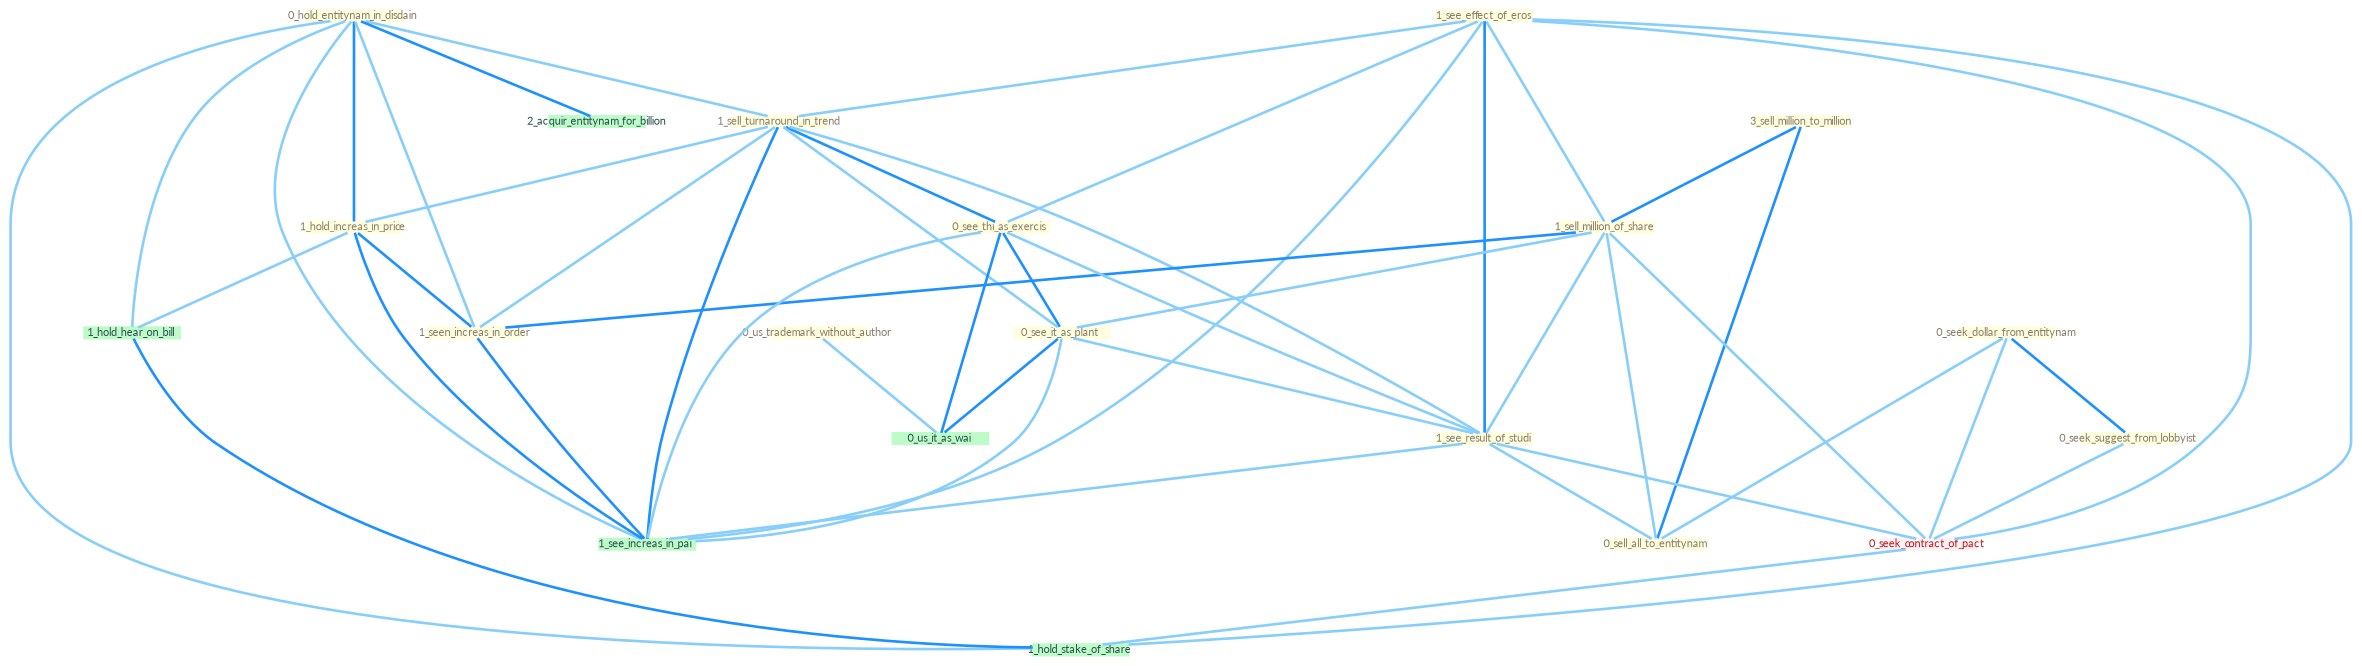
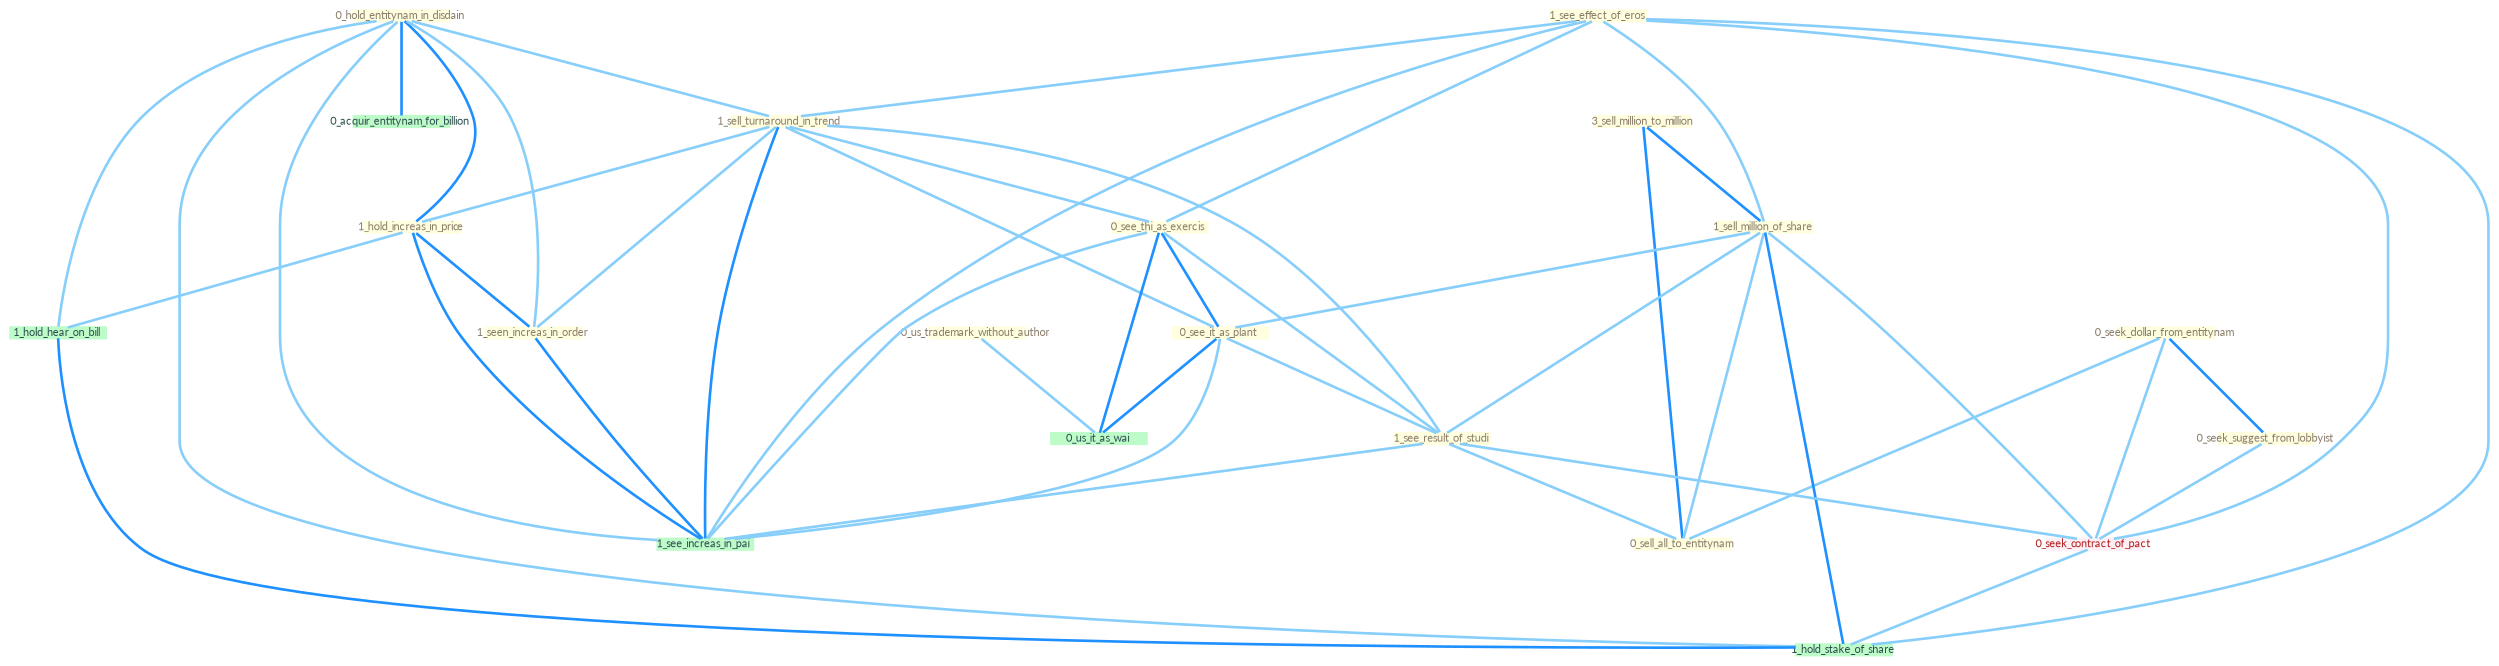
node "2_acquir_entitynam_for_billion": label "2_acquir_entitynam_for_billion" -> "0_acquir_entitynam_for_billion"
edge "1_sell_turnaround_in_trend" -- "0_see_thi_as_exercis": color #1e90ff -> #87cefa
edge "1_see_effect_of_eros" -- "1_see_result_of_studi": removed
edge "1_sell_million_of_share" -- "1_seen_increas_in_order": now "1_sell_million_of_share" -- "1_hold_stake_of_share"
